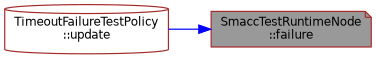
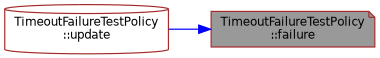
node "SmaccTestRuntimeNode ::failure": label "SmaccTestRuntimeNode ::failure" -> "TimeoutFailureTestPolicy ::failure"
